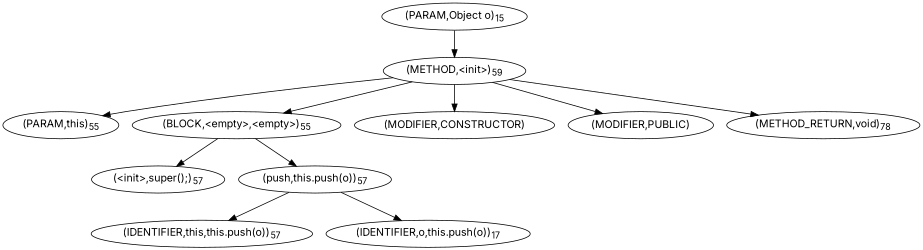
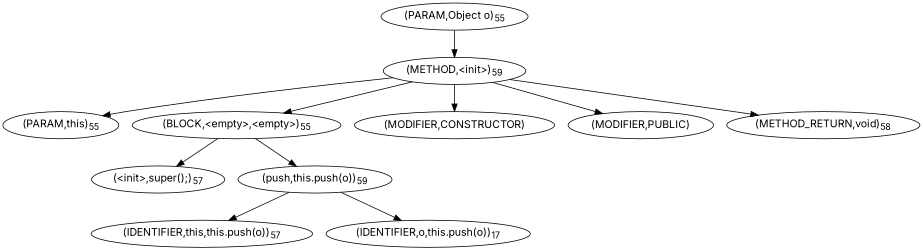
node "(PARAM,Object o)": text "15" -> "55"
node "(METHOD_RETURN,void)": text "78" -> "58"
node "(push,this.push(o))": text "57" -> "59"
